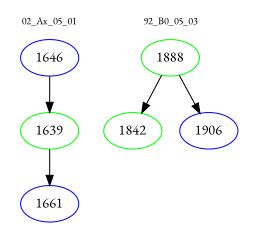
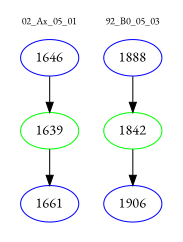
node "1888": color green -> blue
edge "1888" -> "1906": now "1842" -> "1906"
